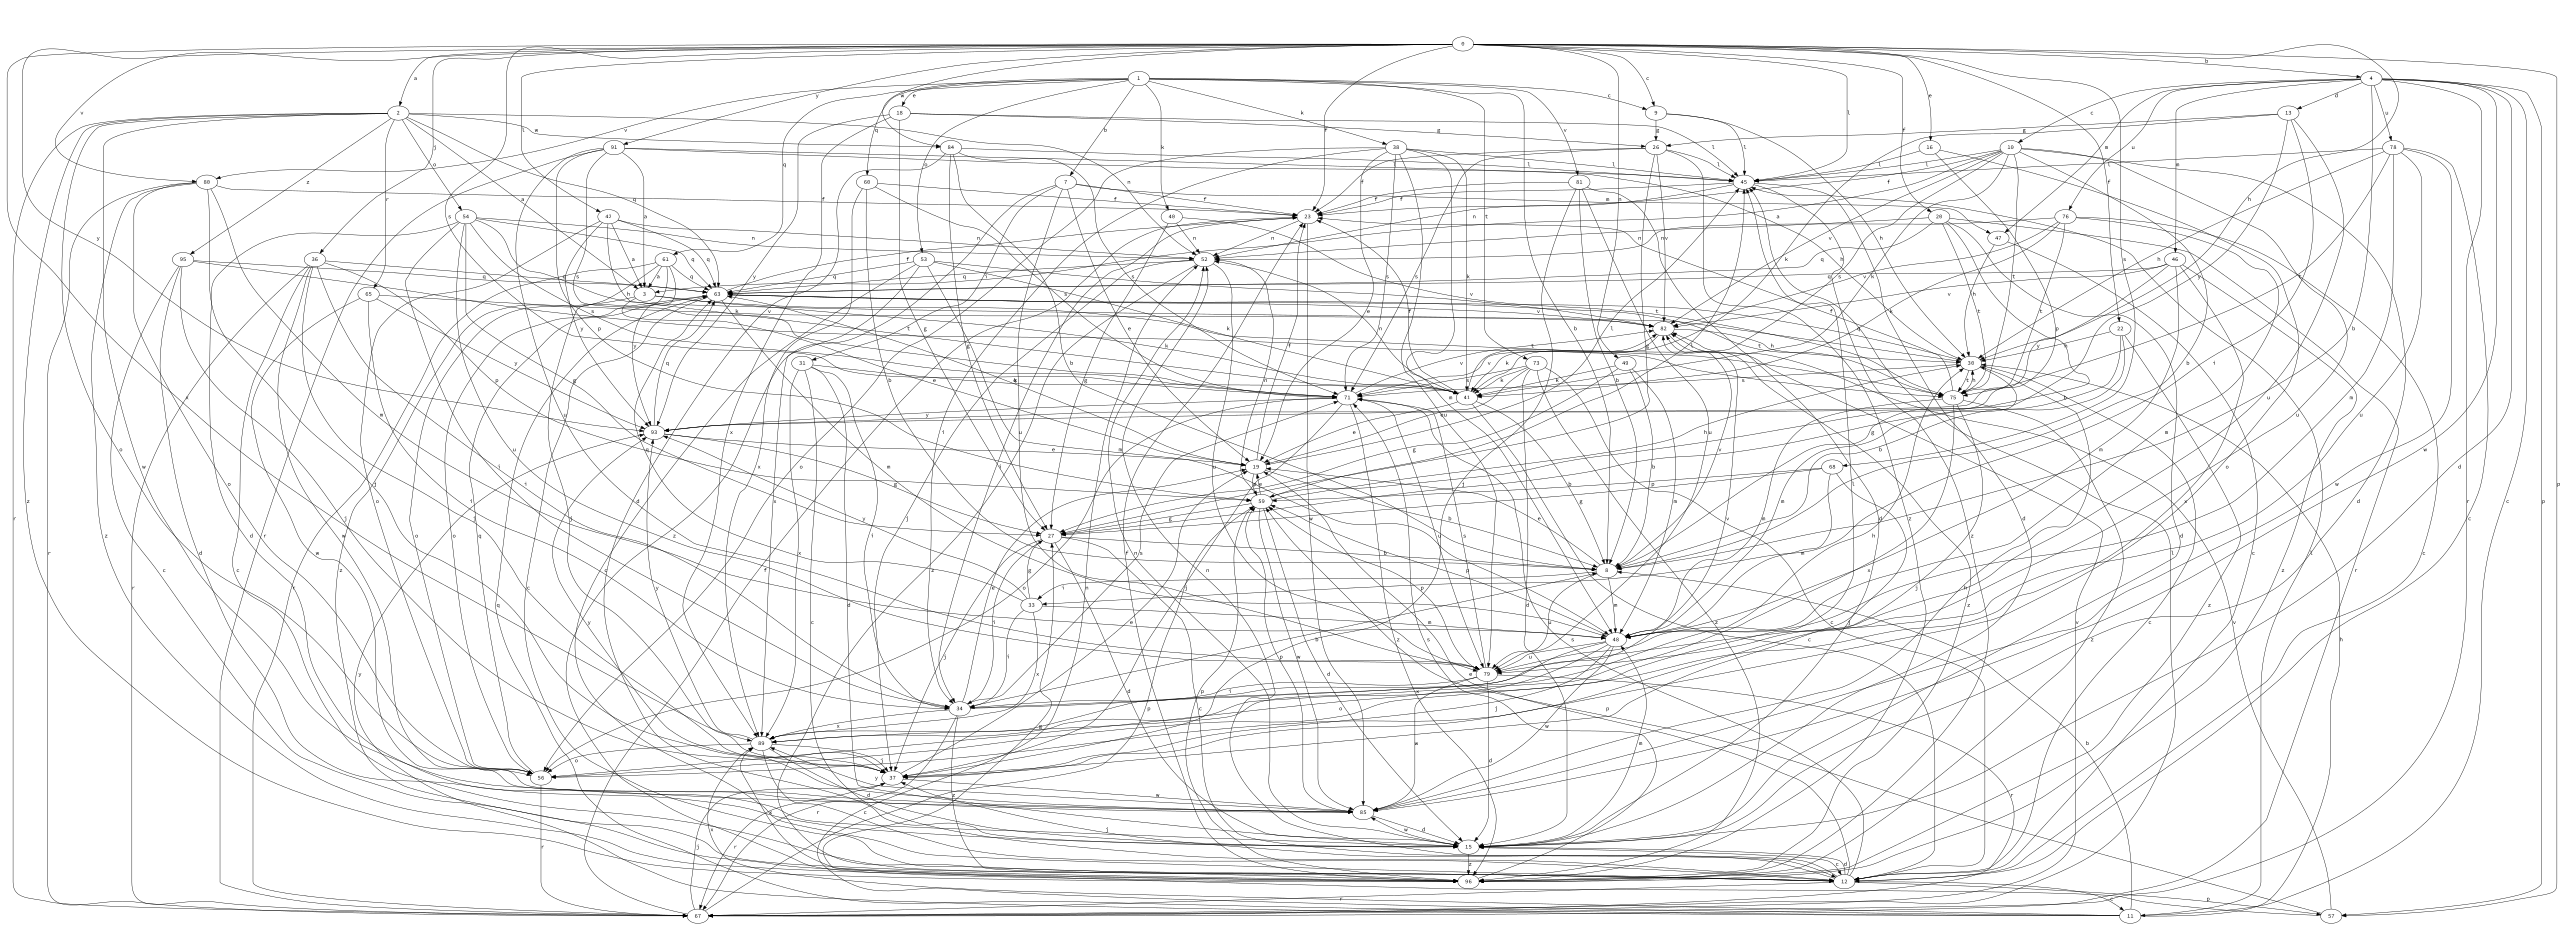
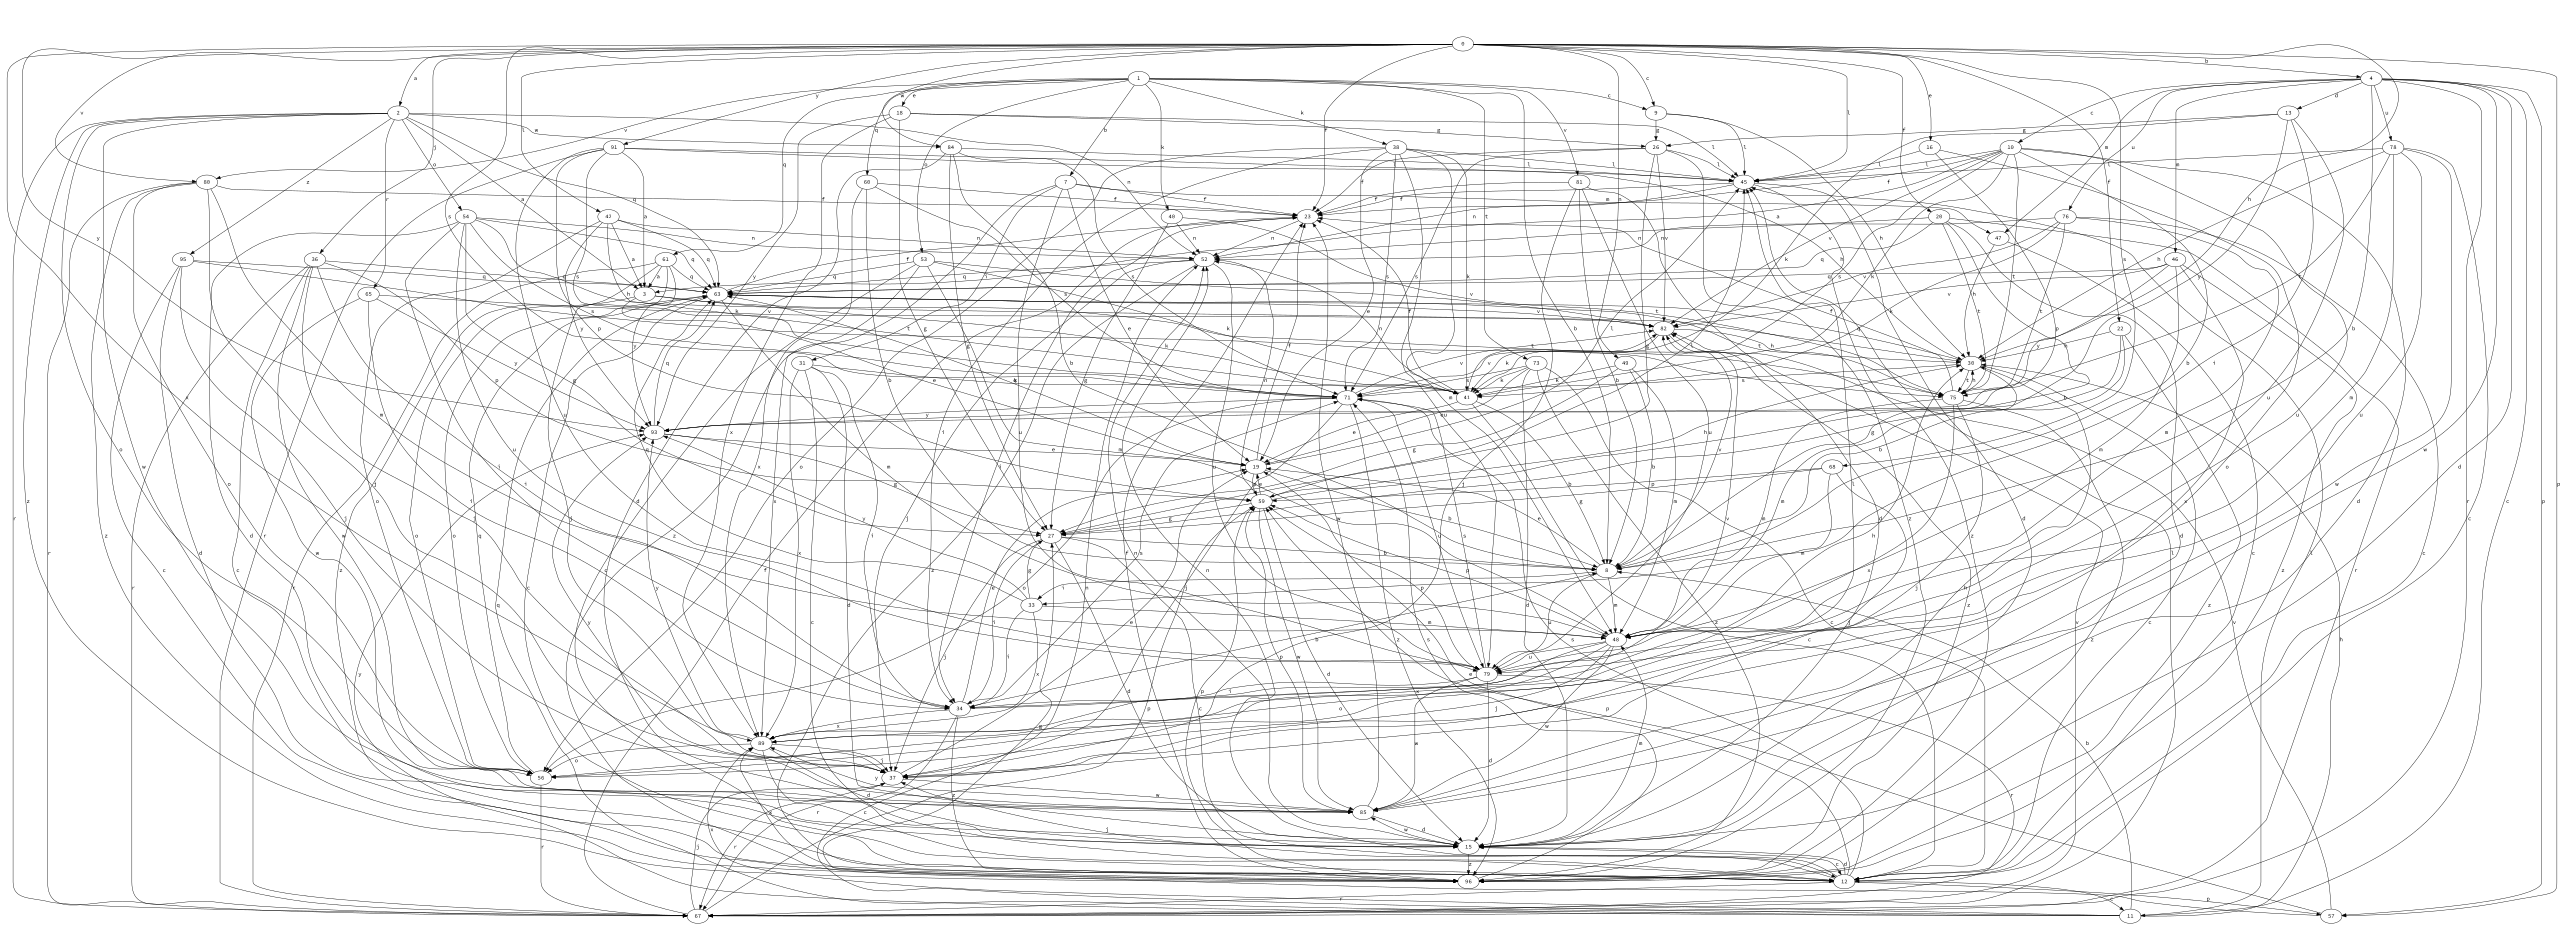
edge "23" -> "85": reversed
